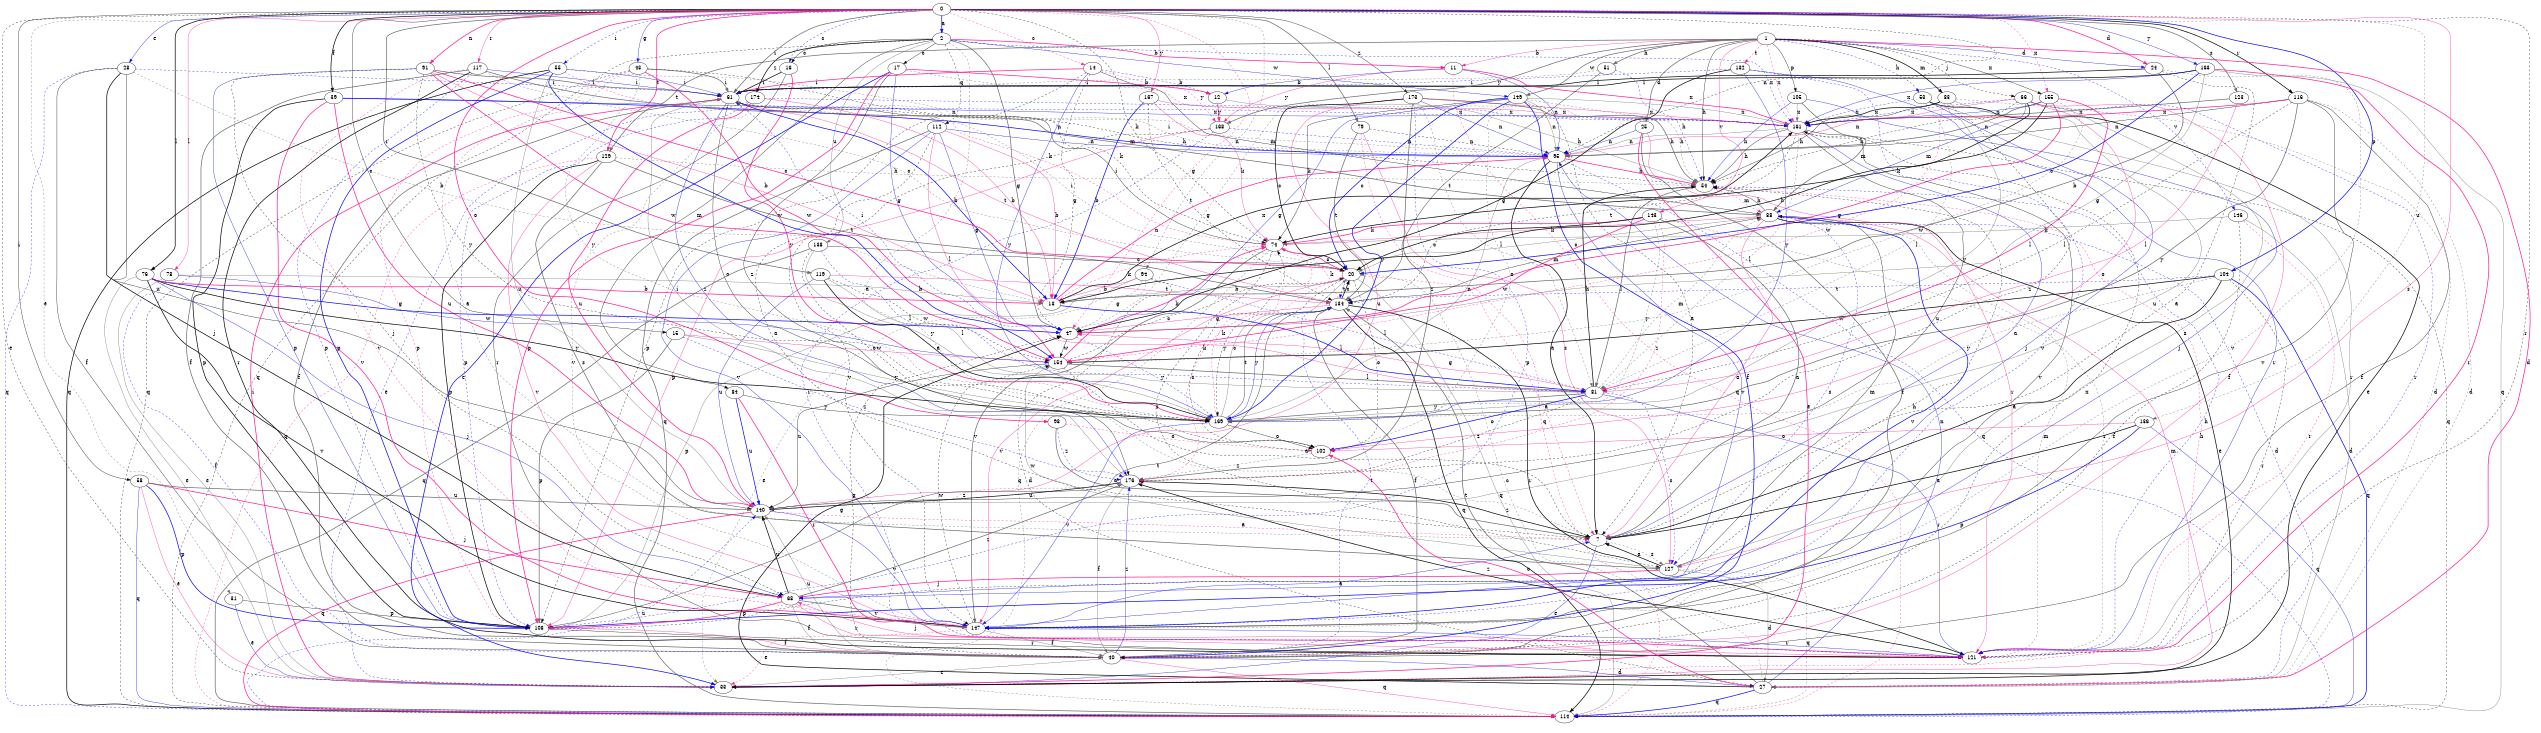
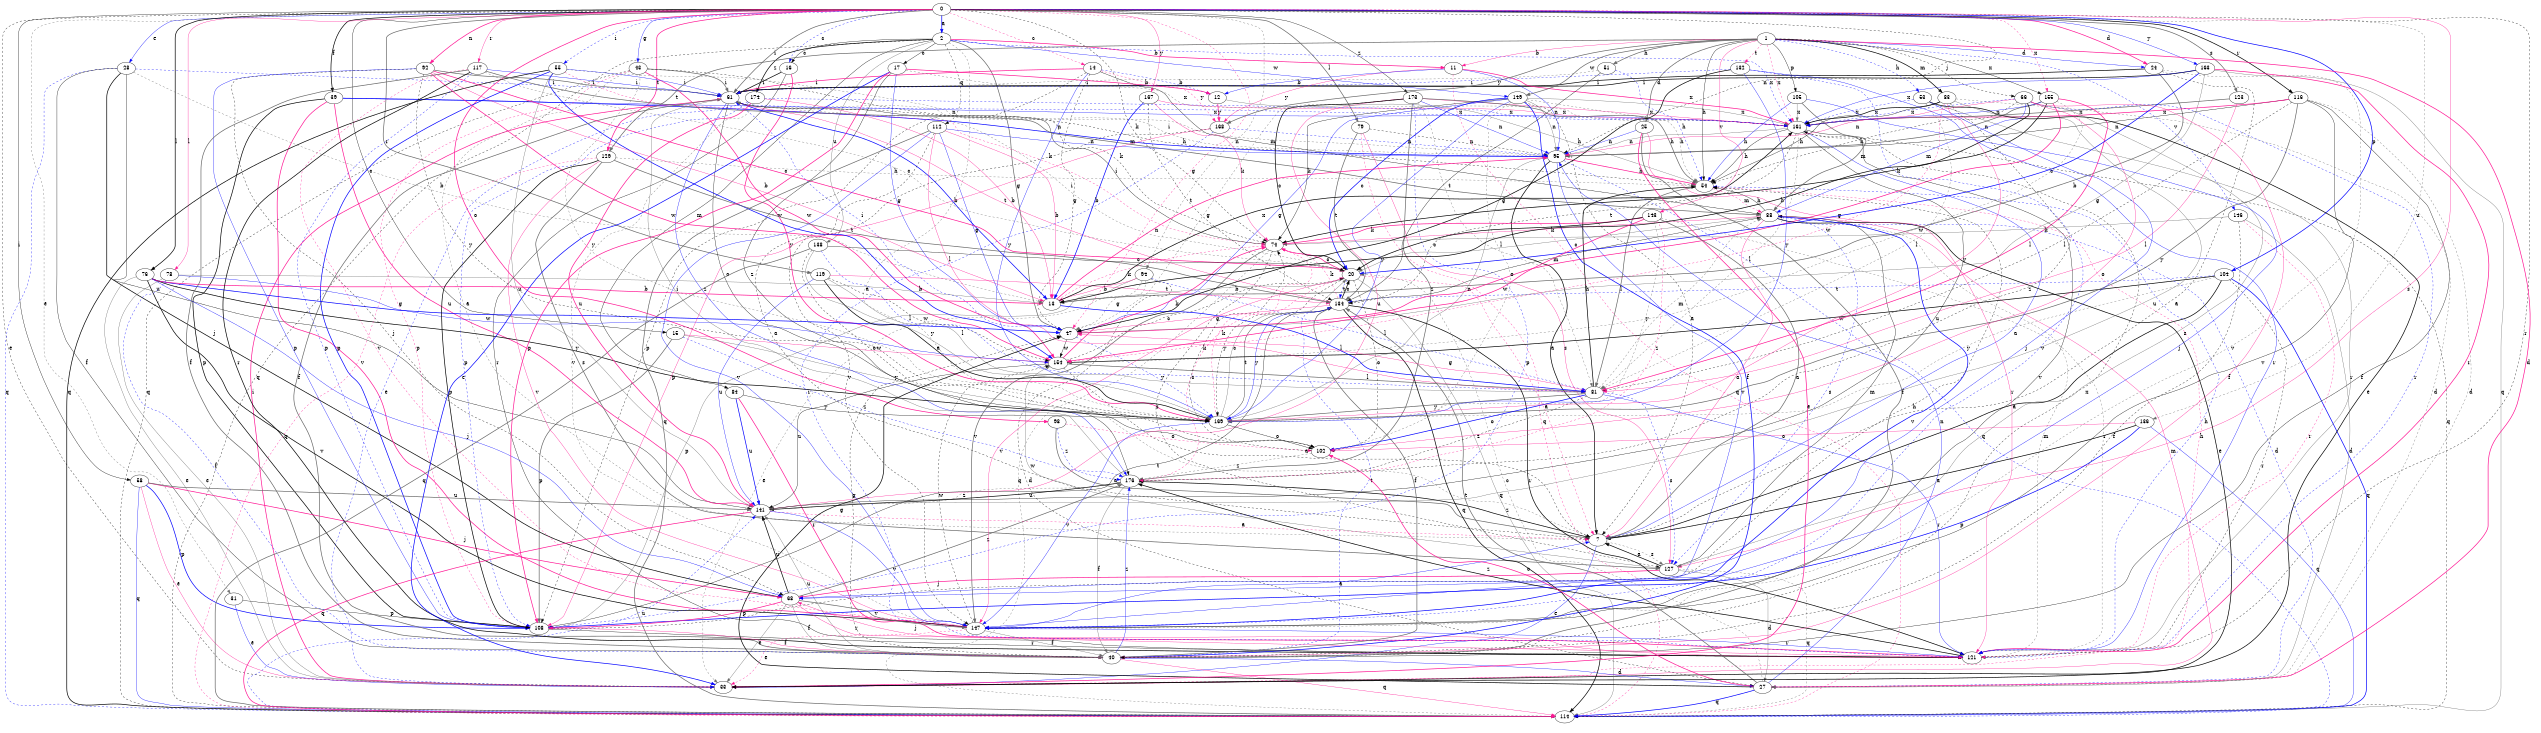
node "91": label "91" -> "92"
edge "149" -> "169": style bold -> solid
edge "83" -> "169": color gray40 -> deeppink
node "140": label "140" -> "141"
edge "40" -> "33": now "68" -> "33"
